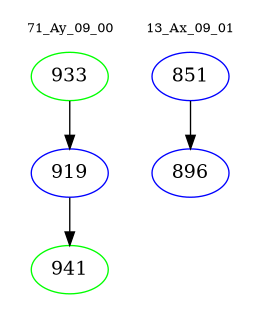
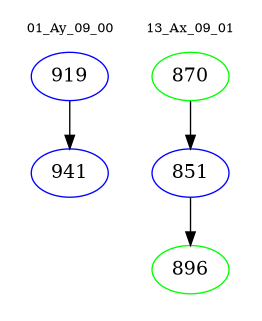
cluster "71_Ay_09_00": label "71_Ay_09_00" -> "01_Ay_09_00"
node "933": removed
node "870": added
node "896": color blue -> green
node "941": color green -> blue
